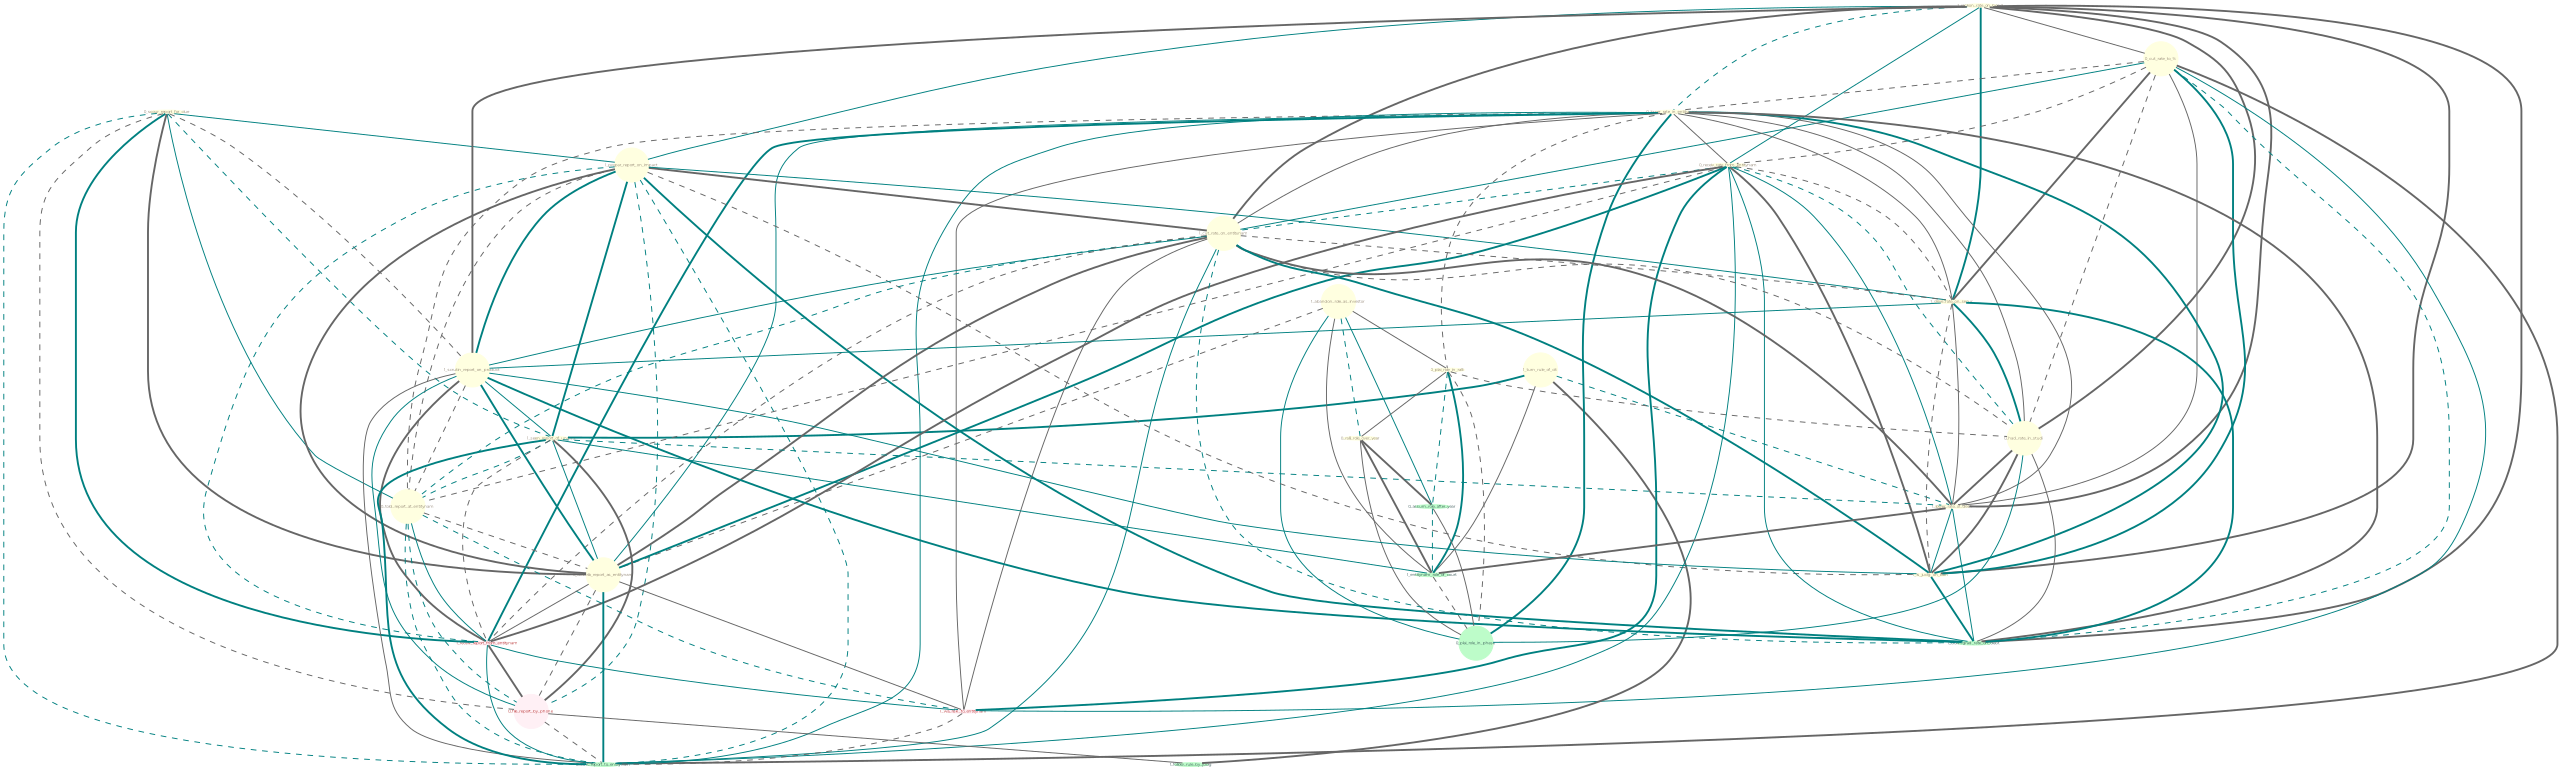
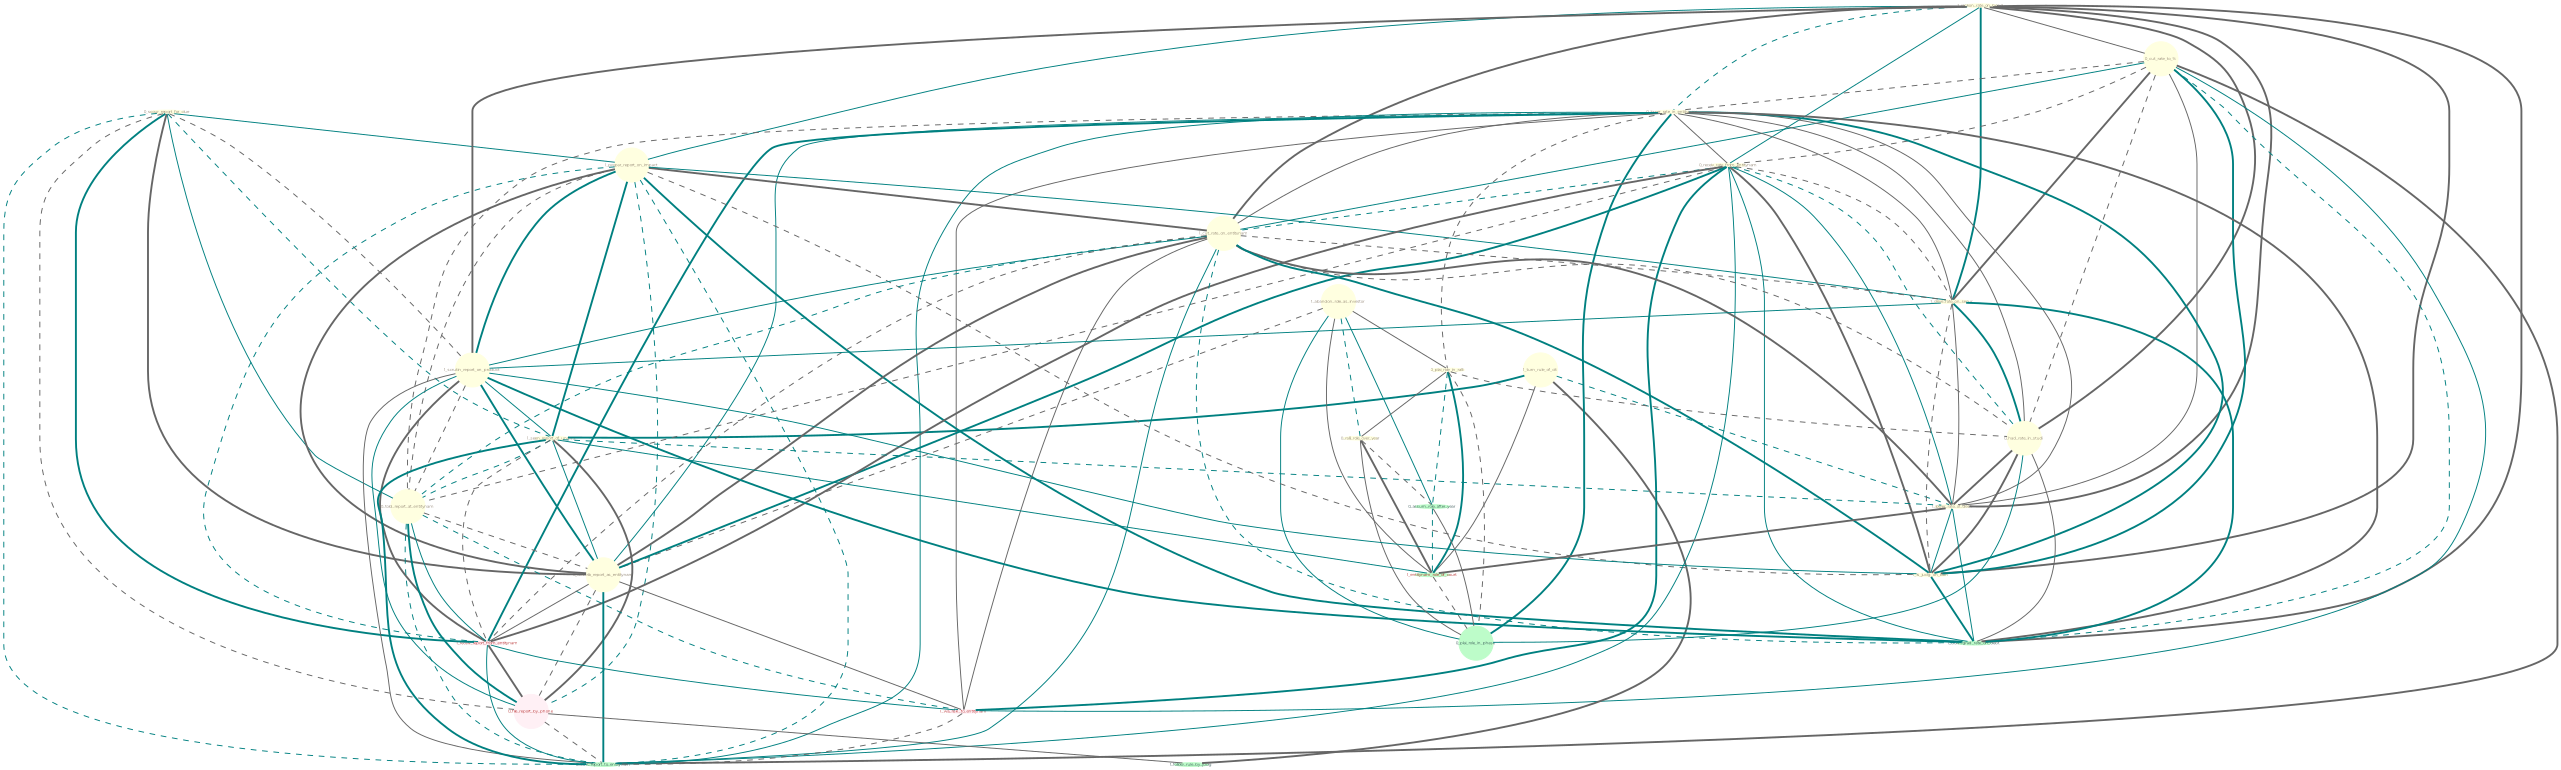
edge "0_ralli_role_over_year" -- "0_assum_role_after_year": style bold -> dashed
node "1_entitynam_role_of_court": fontcolor #2f4f4f -> #b22222
edge "0_told_report_at_entitynam" -- "0_file_report_by_phone": style dashed -> bold
